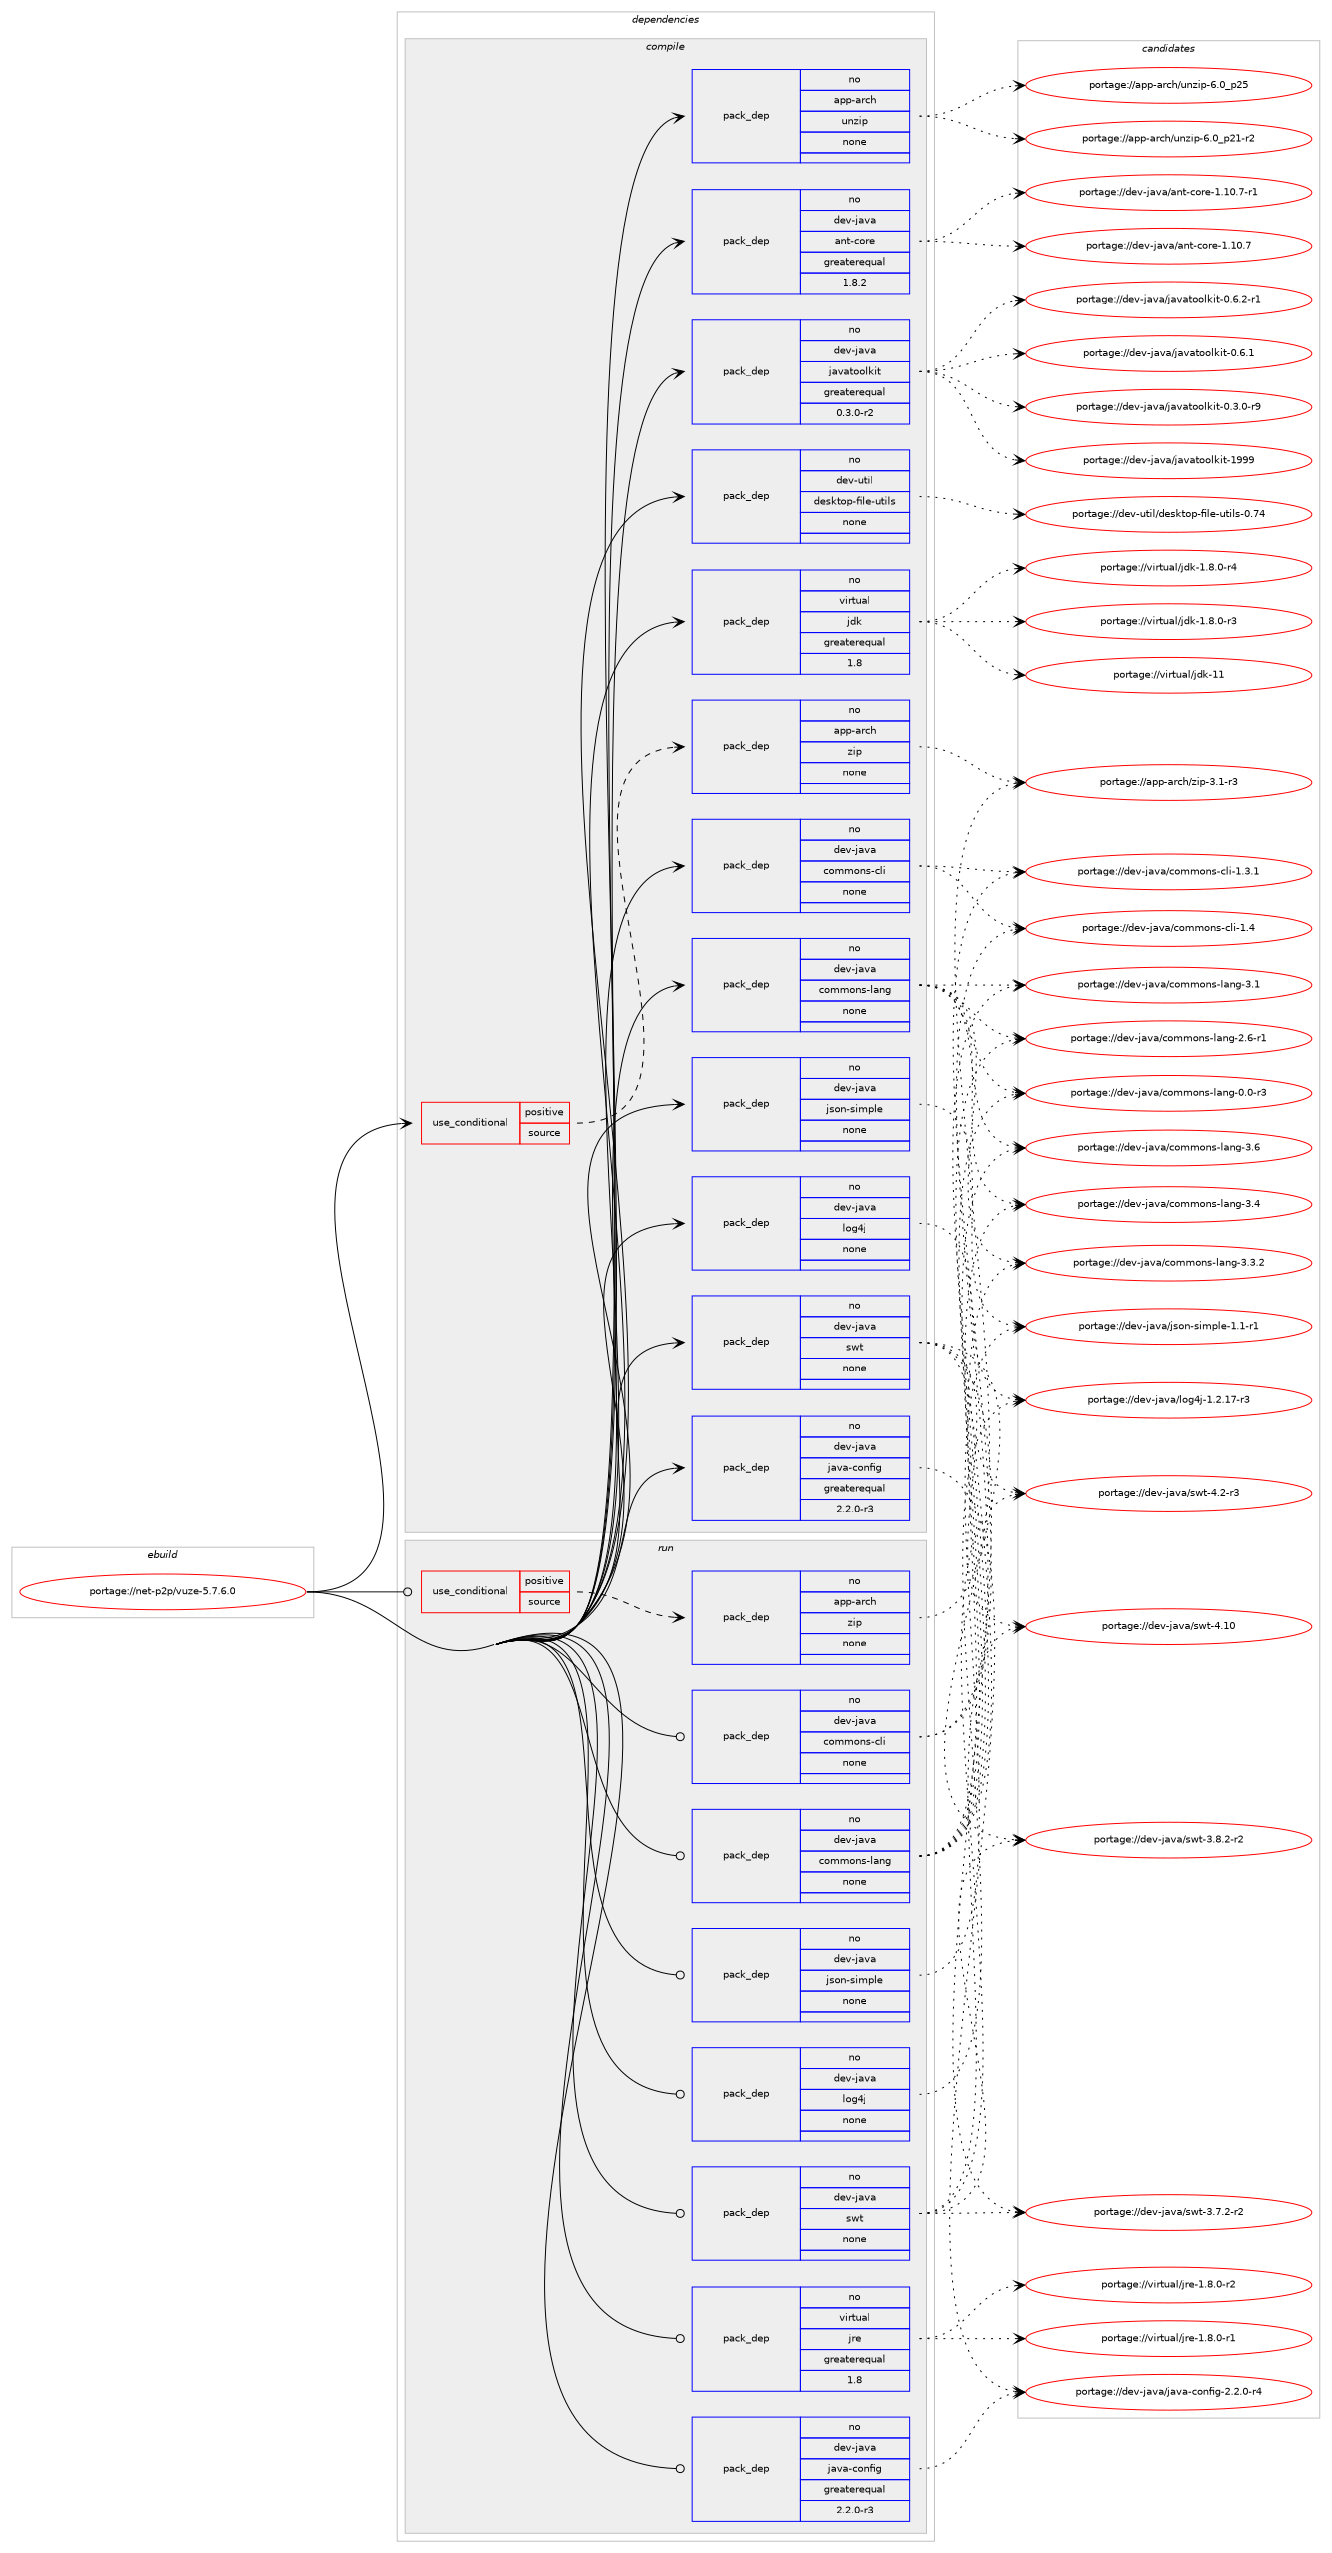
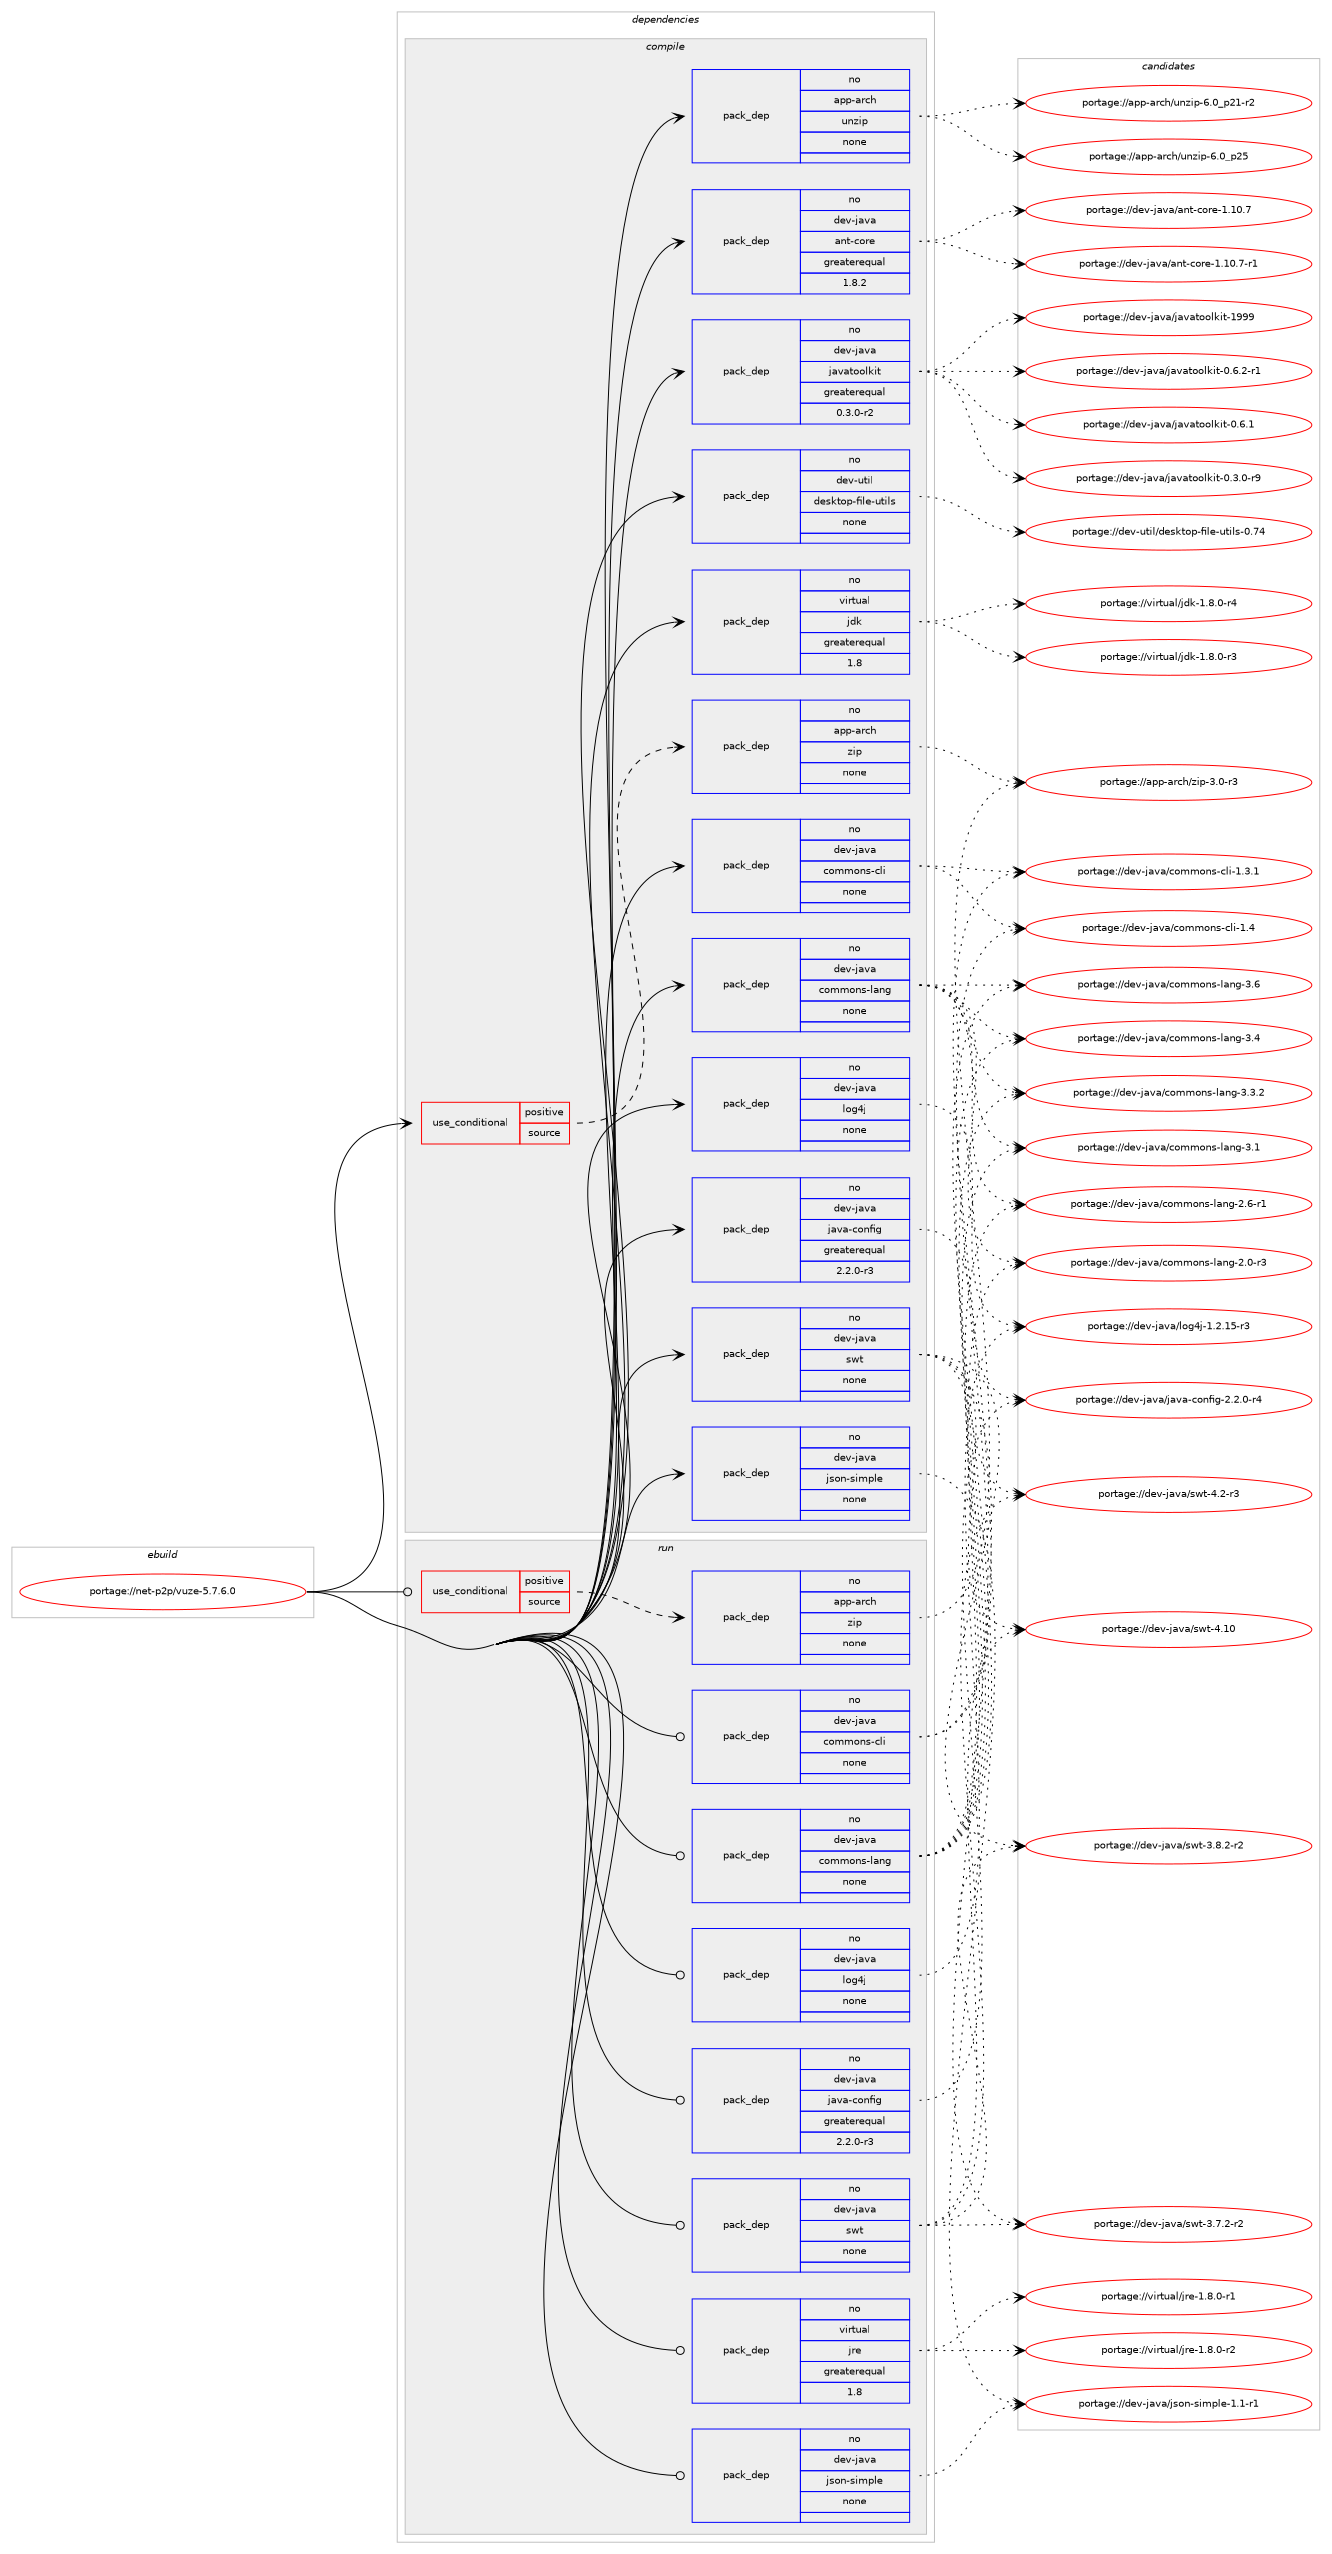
node "portage://virtual/jdk-11": removed
node "portage://app-arch/zip-3.1-r3": label "portage://app-arch/zip-3.1-r3" -> "portage://app-arch/zip-3.0-r3"
node "portage://dev-java/commons-lang-0.0-r3": label "portage://dev-java/commons-lang-0.0-r3" -> "portage://dev-java/commons-lang-2.0-r3"
node "portage://dev-java/log4j-1.2.17-r3": label "portage://dev-java/log4j-1.2.17-r3" -> "portage://dev-java/log4j-1.2.15-r3"
